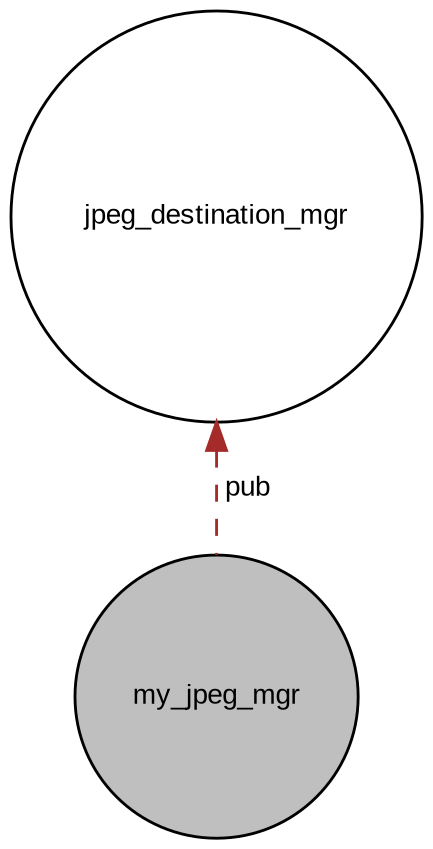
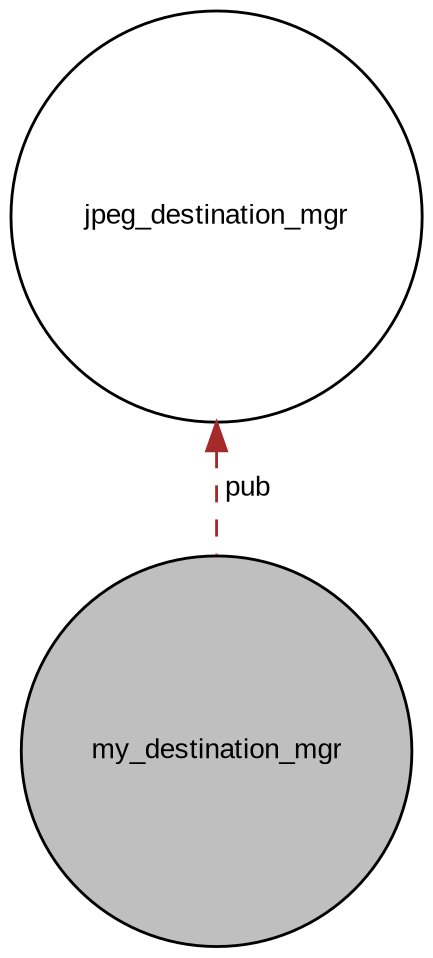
node "my_jpeg_mgr": label "my_jpeg_mgr" -> "my_destination_mgr"
